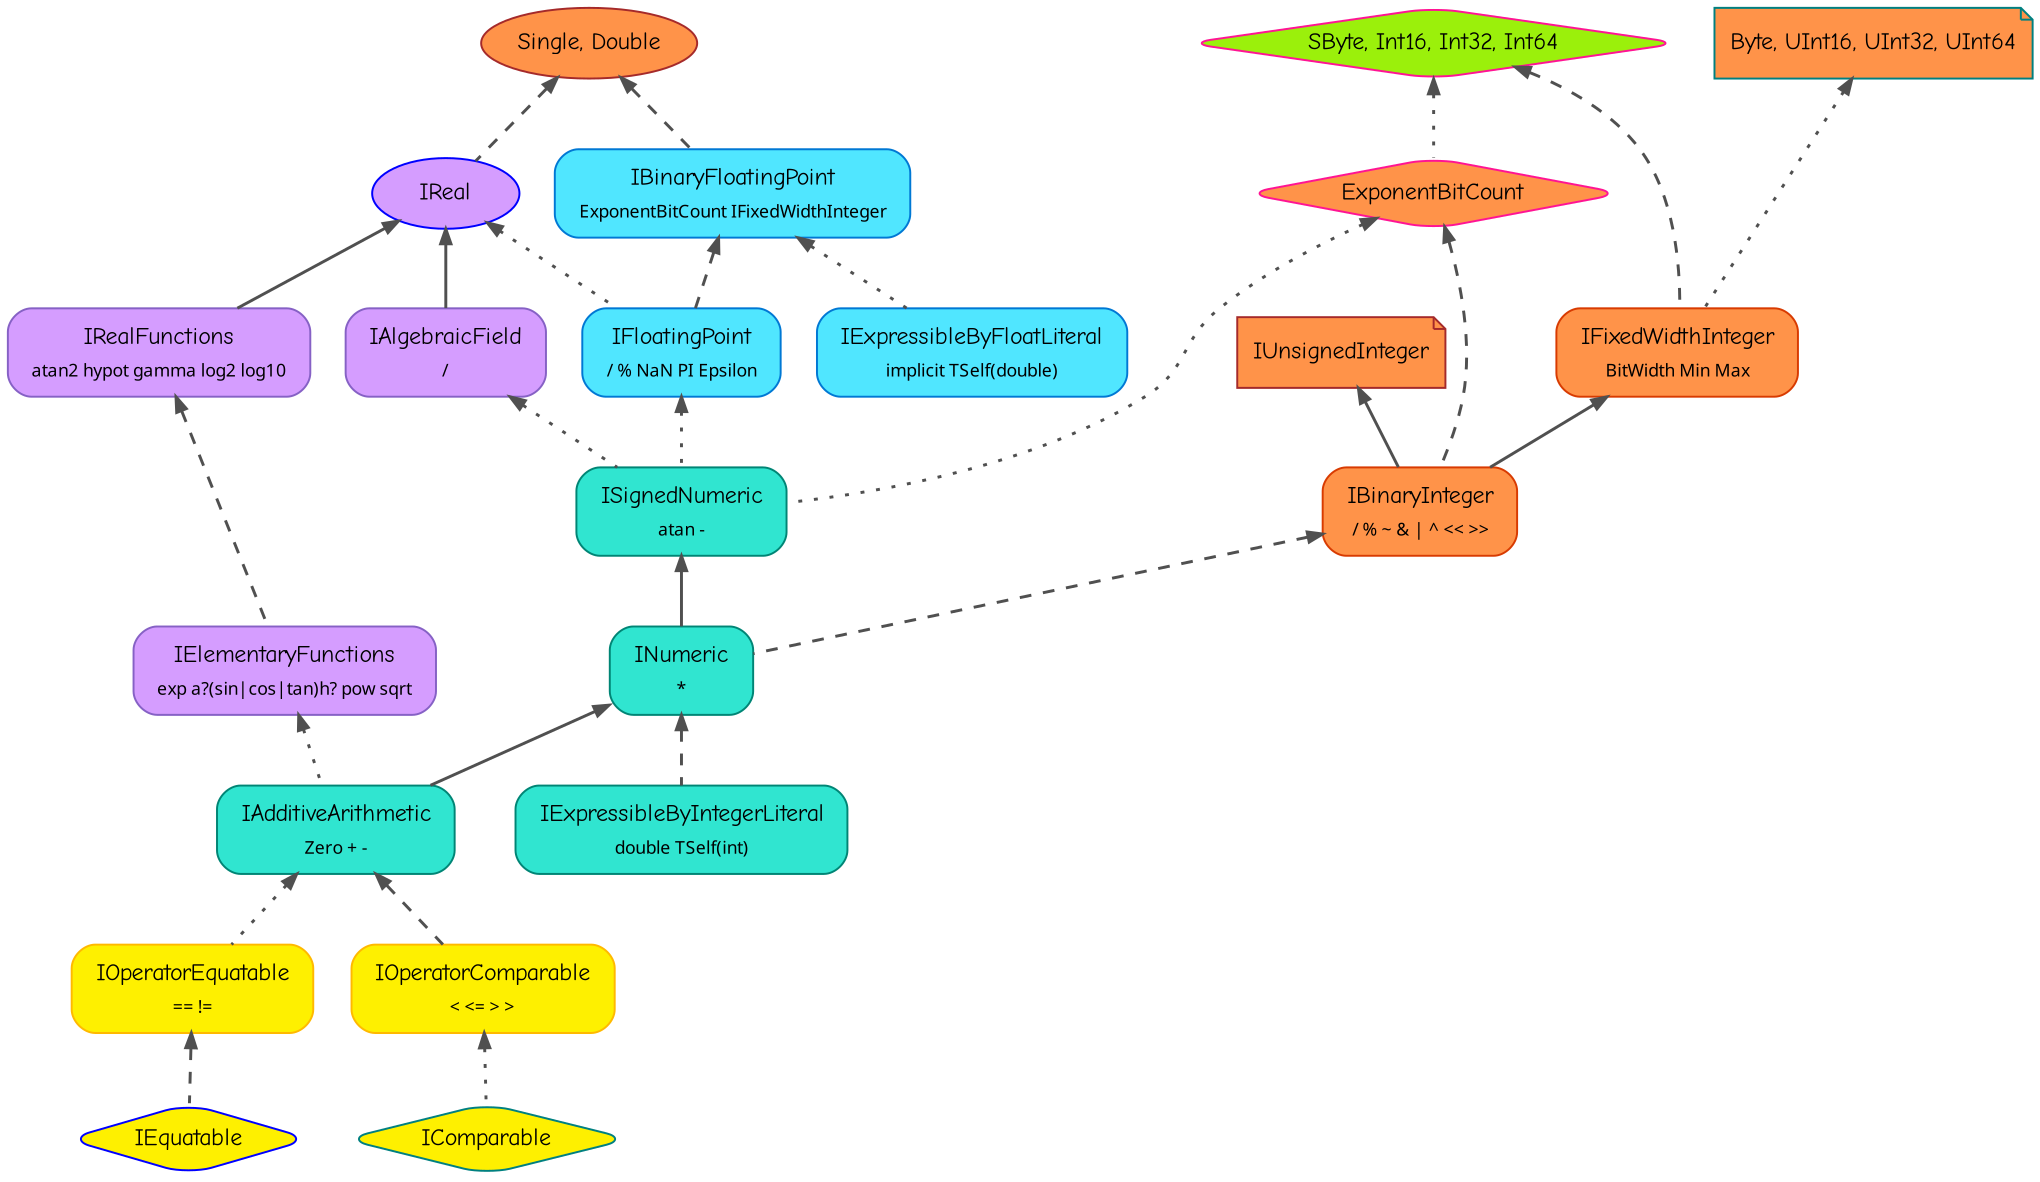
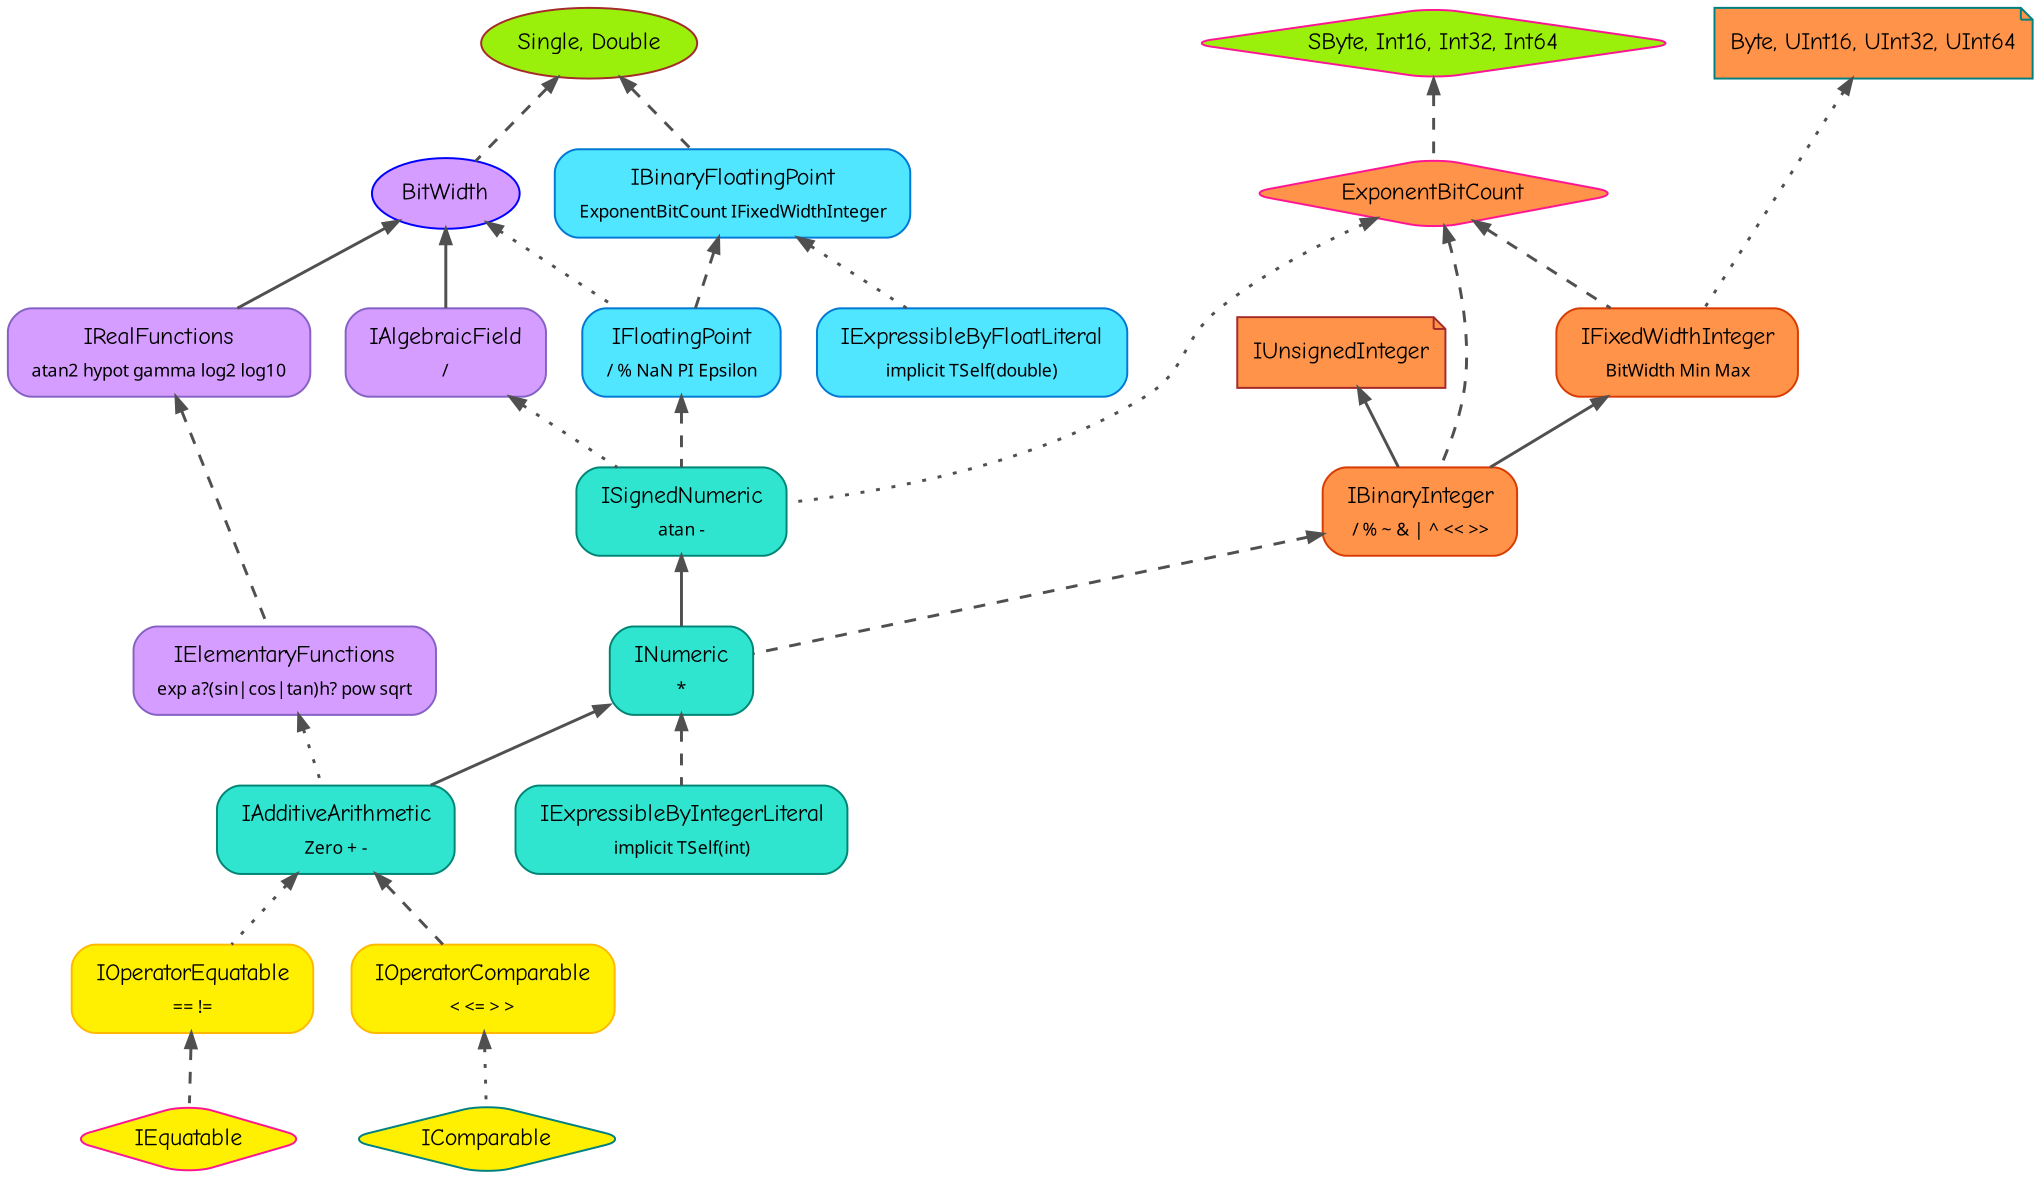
node "Single, Double": fillcolor #ff9349 -> #9bf00b
edge "ExponentBitCount" -> "SByte, Int16, Int32, Int64": style dotted -> dashed
edge "IFixedWidthInteger" -> "SByte, Int16, Int32, Int64": now "IFixedWidthInteger" -> "ExponentBitCount"
node "IReal": label "IReal" -> "BitWidth"
edge "ISignedNumeric" -> "IFloatingPoint": style dotted -> dashed
node "IExpressibleByIntegerLiteral": text "double TSelf(int)" -> "implicit TSelf(int)"
node "IEquatable": color blue -> deeppink
